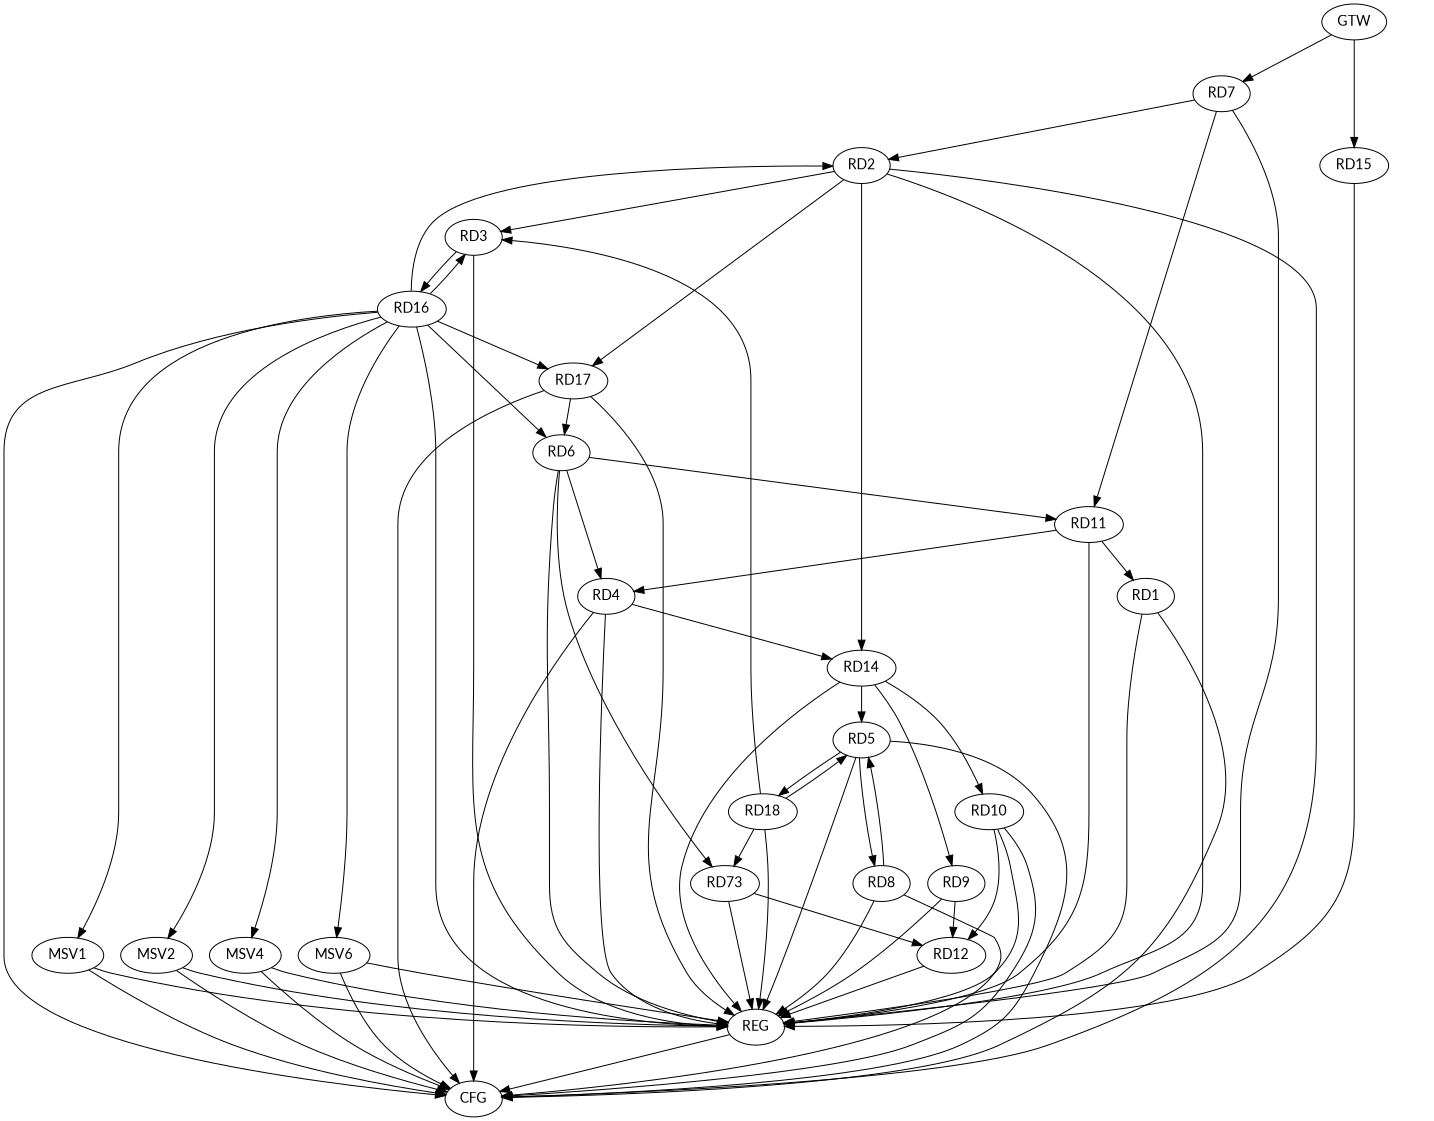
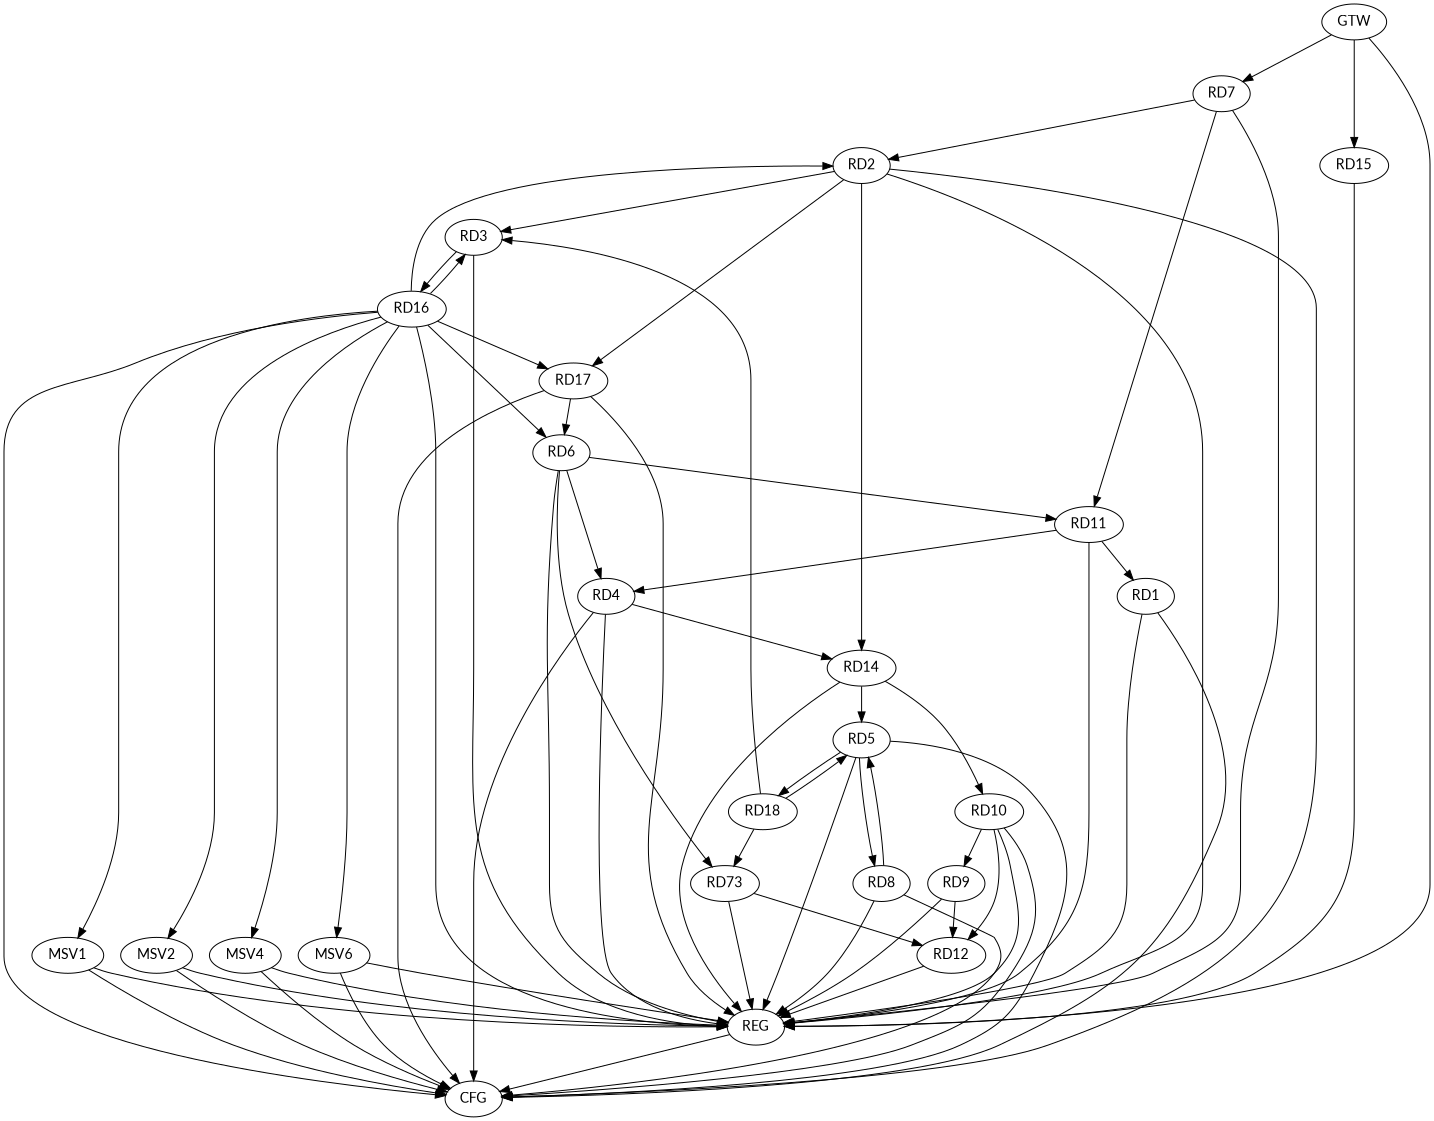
edge "RD14" -> "RD9": now "RD10" -> "RD9"
edge "RD18" -> "REG": now "GTW" -> "REG"
